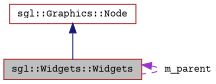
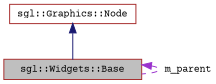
node "sgl::Widgets::Widgets": label "sgl::Widgets::Widgets" -> "sgl::Widgets::Base"
